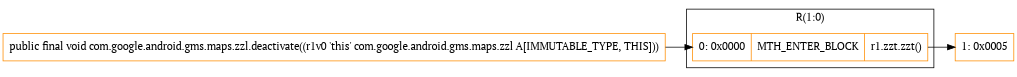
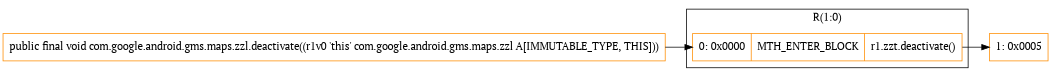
node "0: 0x0000": text "r1.zzt.zzt()" -> "r1.zzt.deactivate()"
